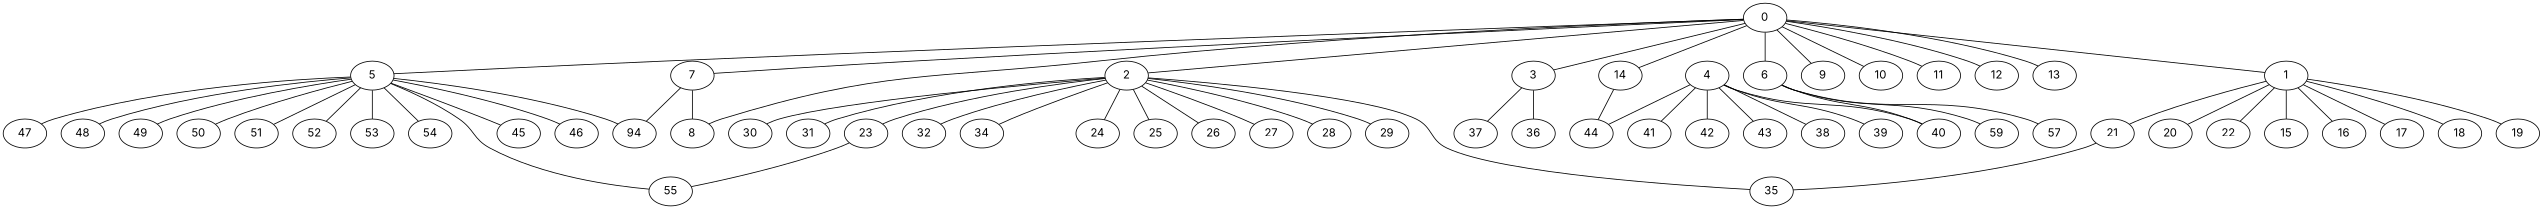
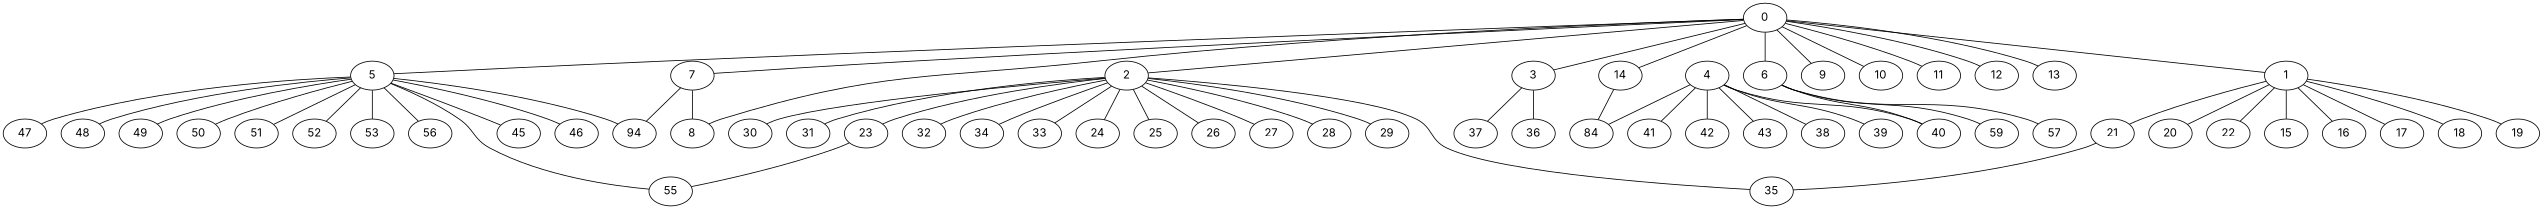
node "54": label "54" -> "56"
node "33": added
node "44": label "44" -> "84"
